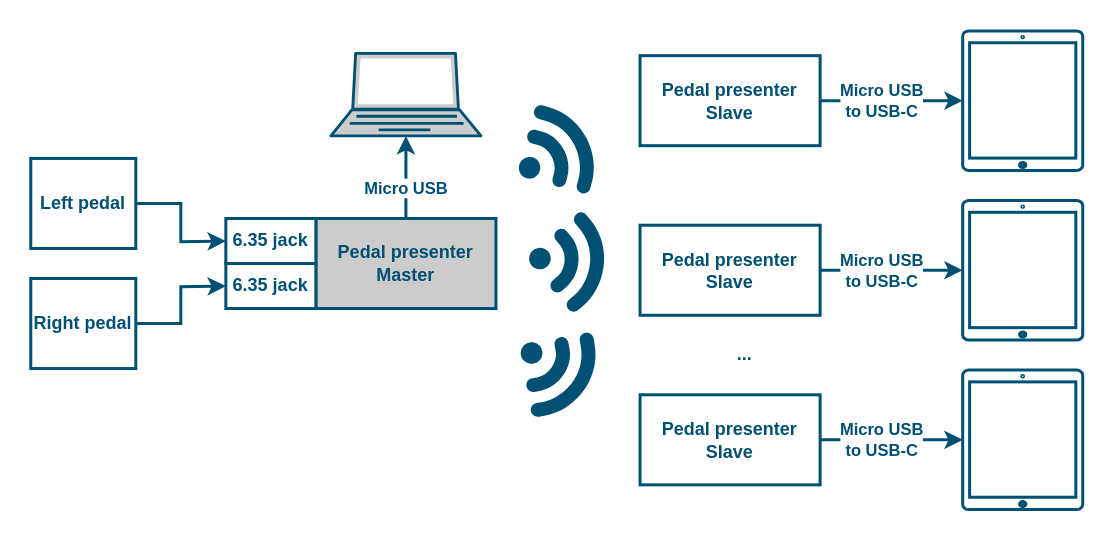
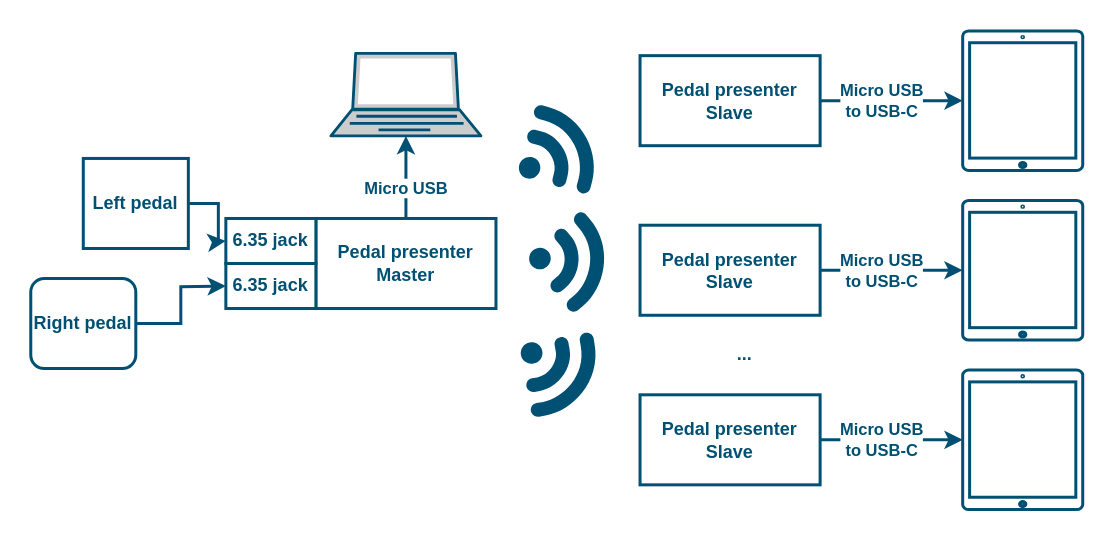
node "Left pedal": moved (83, 203) -> (136, 203)
node "Pedal presenter Master": fillcolor #cccccc -> #ffffff
node "Right pedal": shape rectangle -> rounded rectangle
